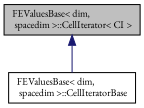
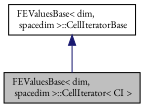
edge "FEValuesBase< dim, spacedim >::CellIteratorBase" -> "FEValuesBase< dim, spacedim >::CellIterator< CI >": reversed
